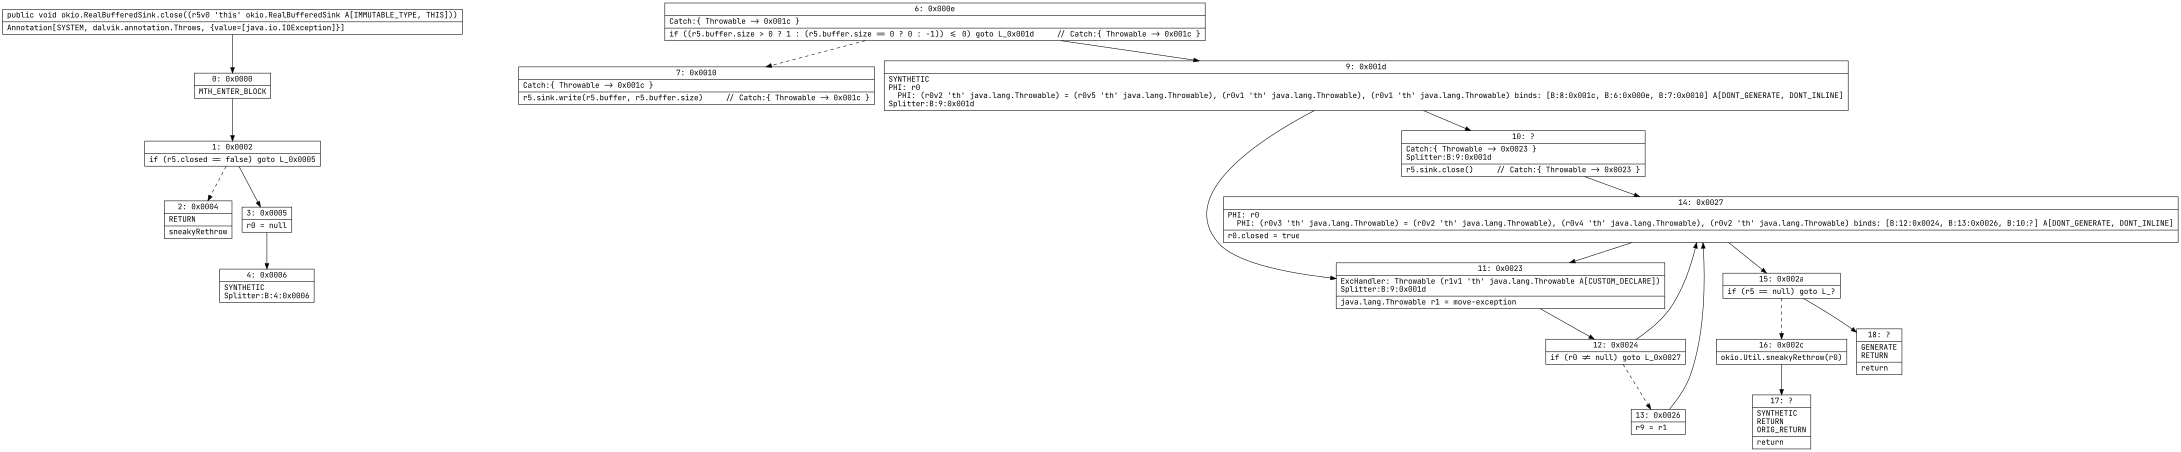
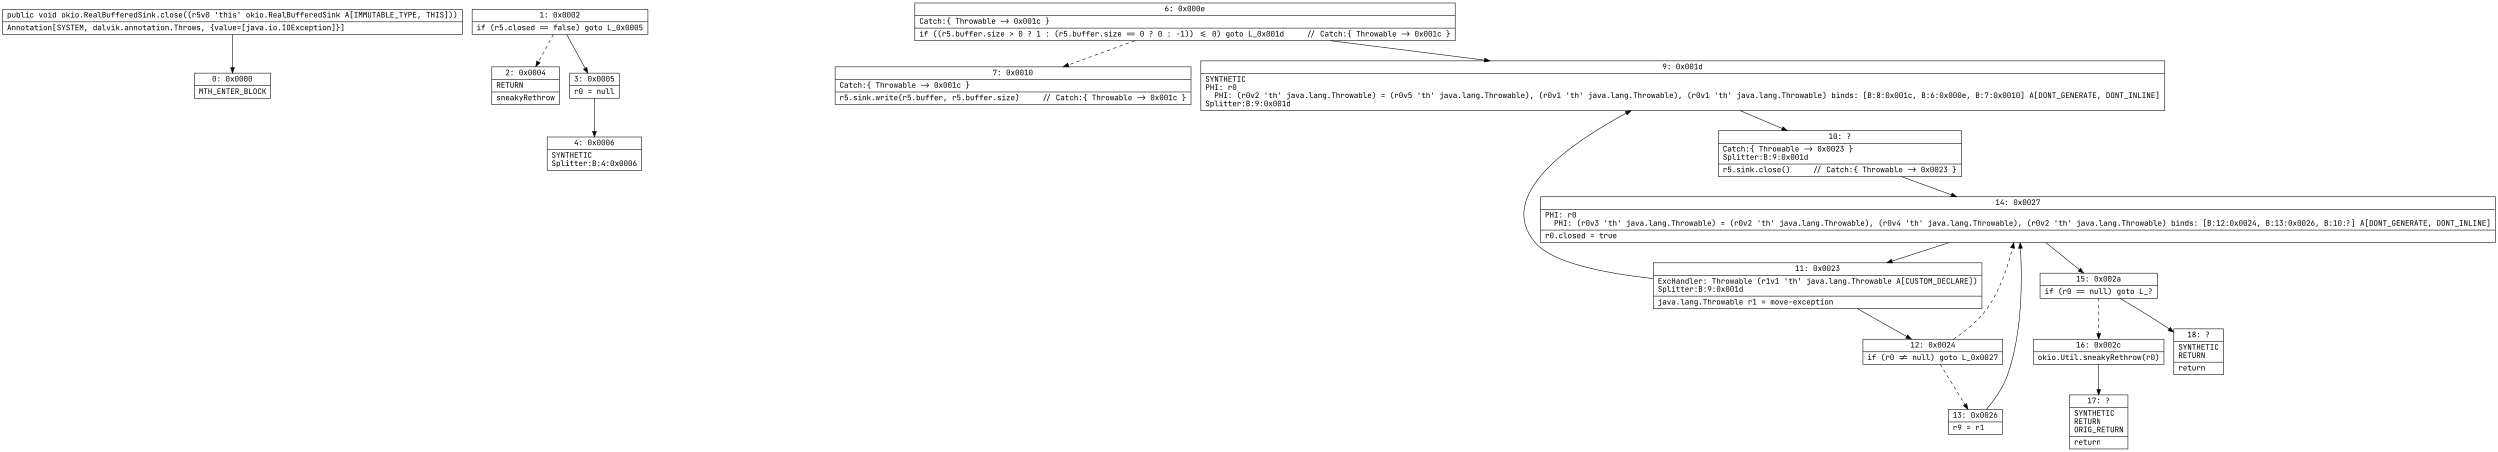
edge "0: 0x0000" -> "1: 0x0002": removed
edge "9: 0x001d" -> "11: 0x0023": reversed
node "15: 0x002a": text "if (r5 == null) goto L_?" -> "if (r0 == null) goto L_?"
edge "12: 0x0024" -> "14: 0x0027": style solid -> dashed
node "18: ?": text "GENERATE" -> "SYNTHETIC"
